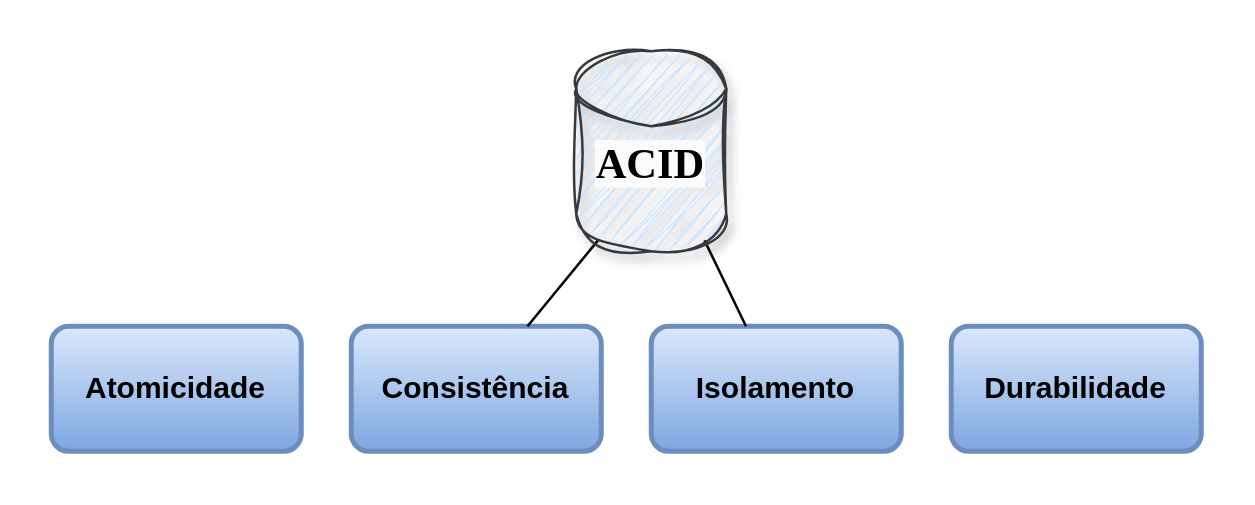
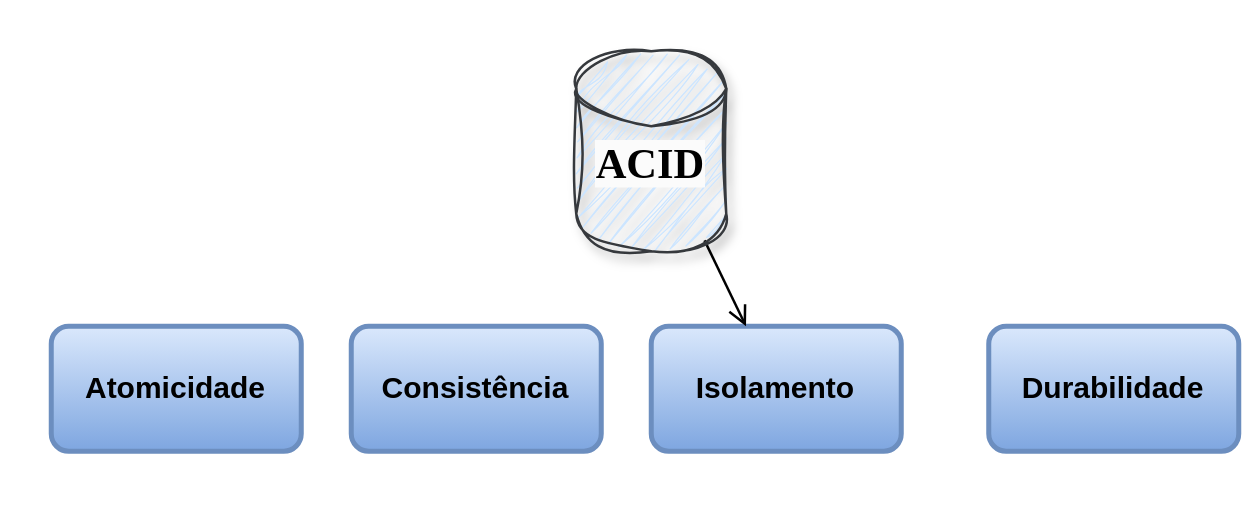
edge "ACID" -- "Consistência": removed
edge "ACID" -- "Isolamento": arrowhead none -> open
node "Durabilidade": moved (1076, 389) -> (1114, 389)
